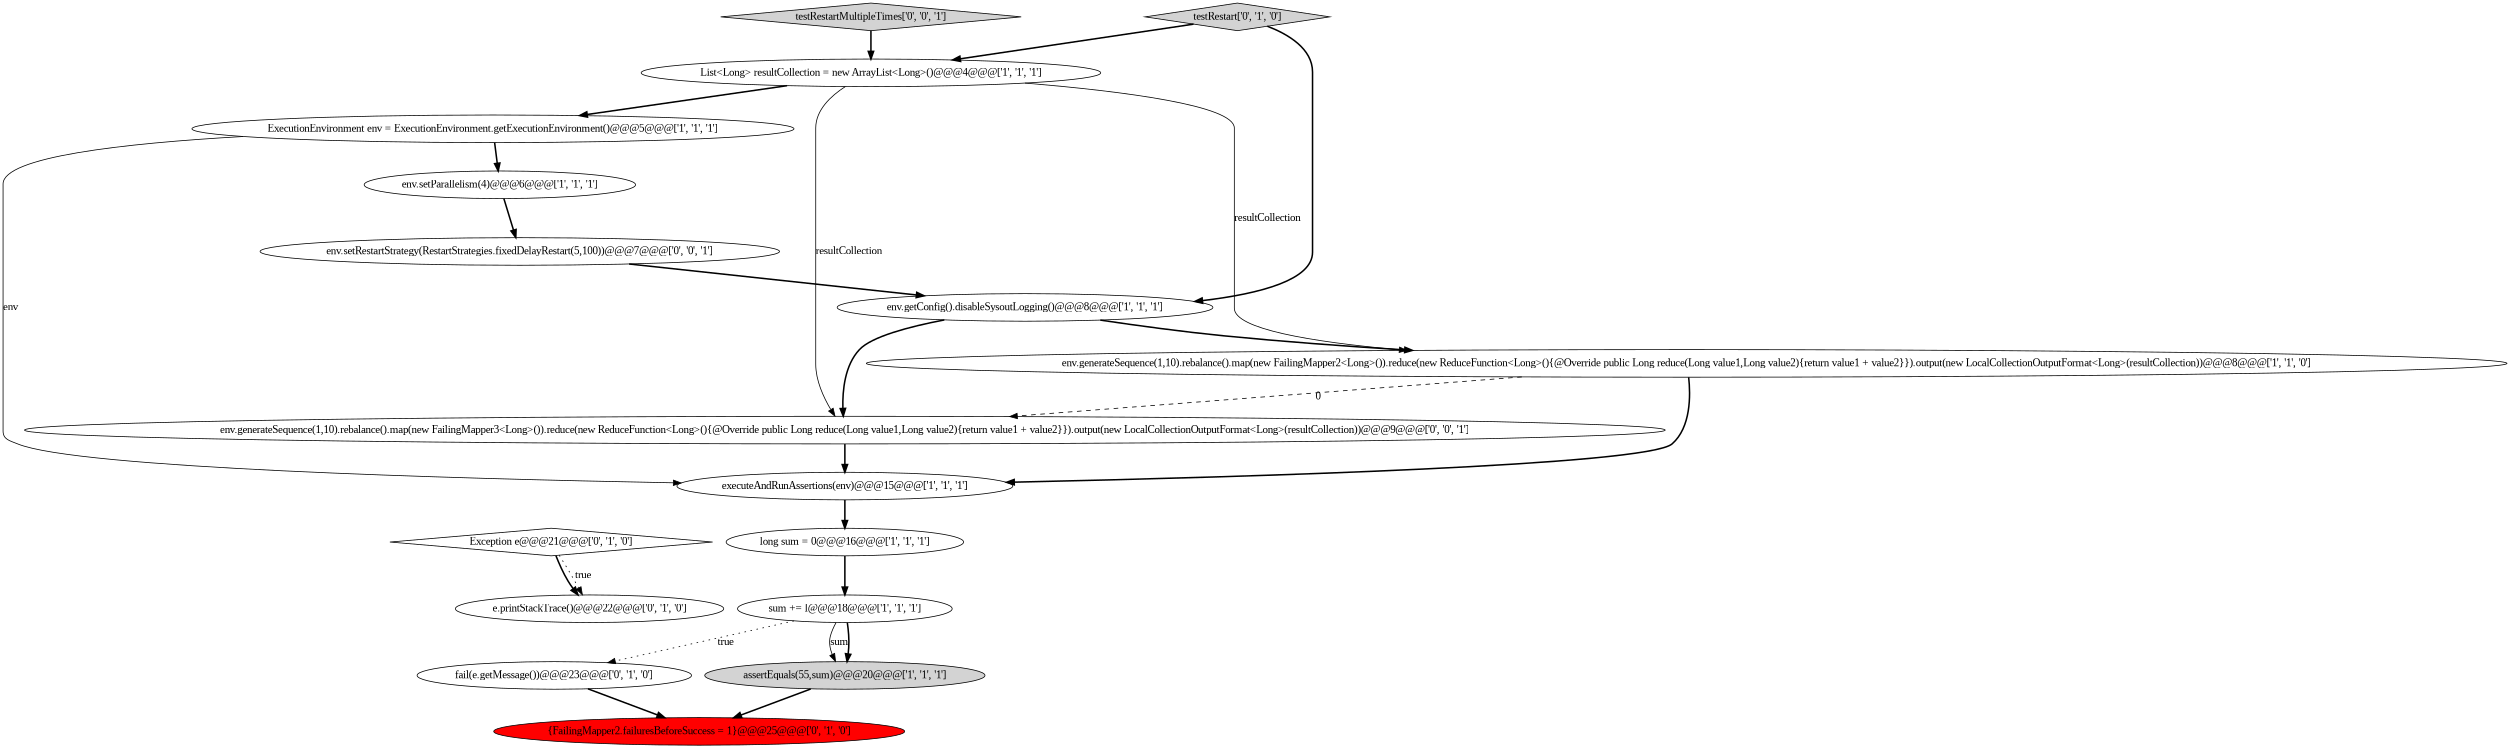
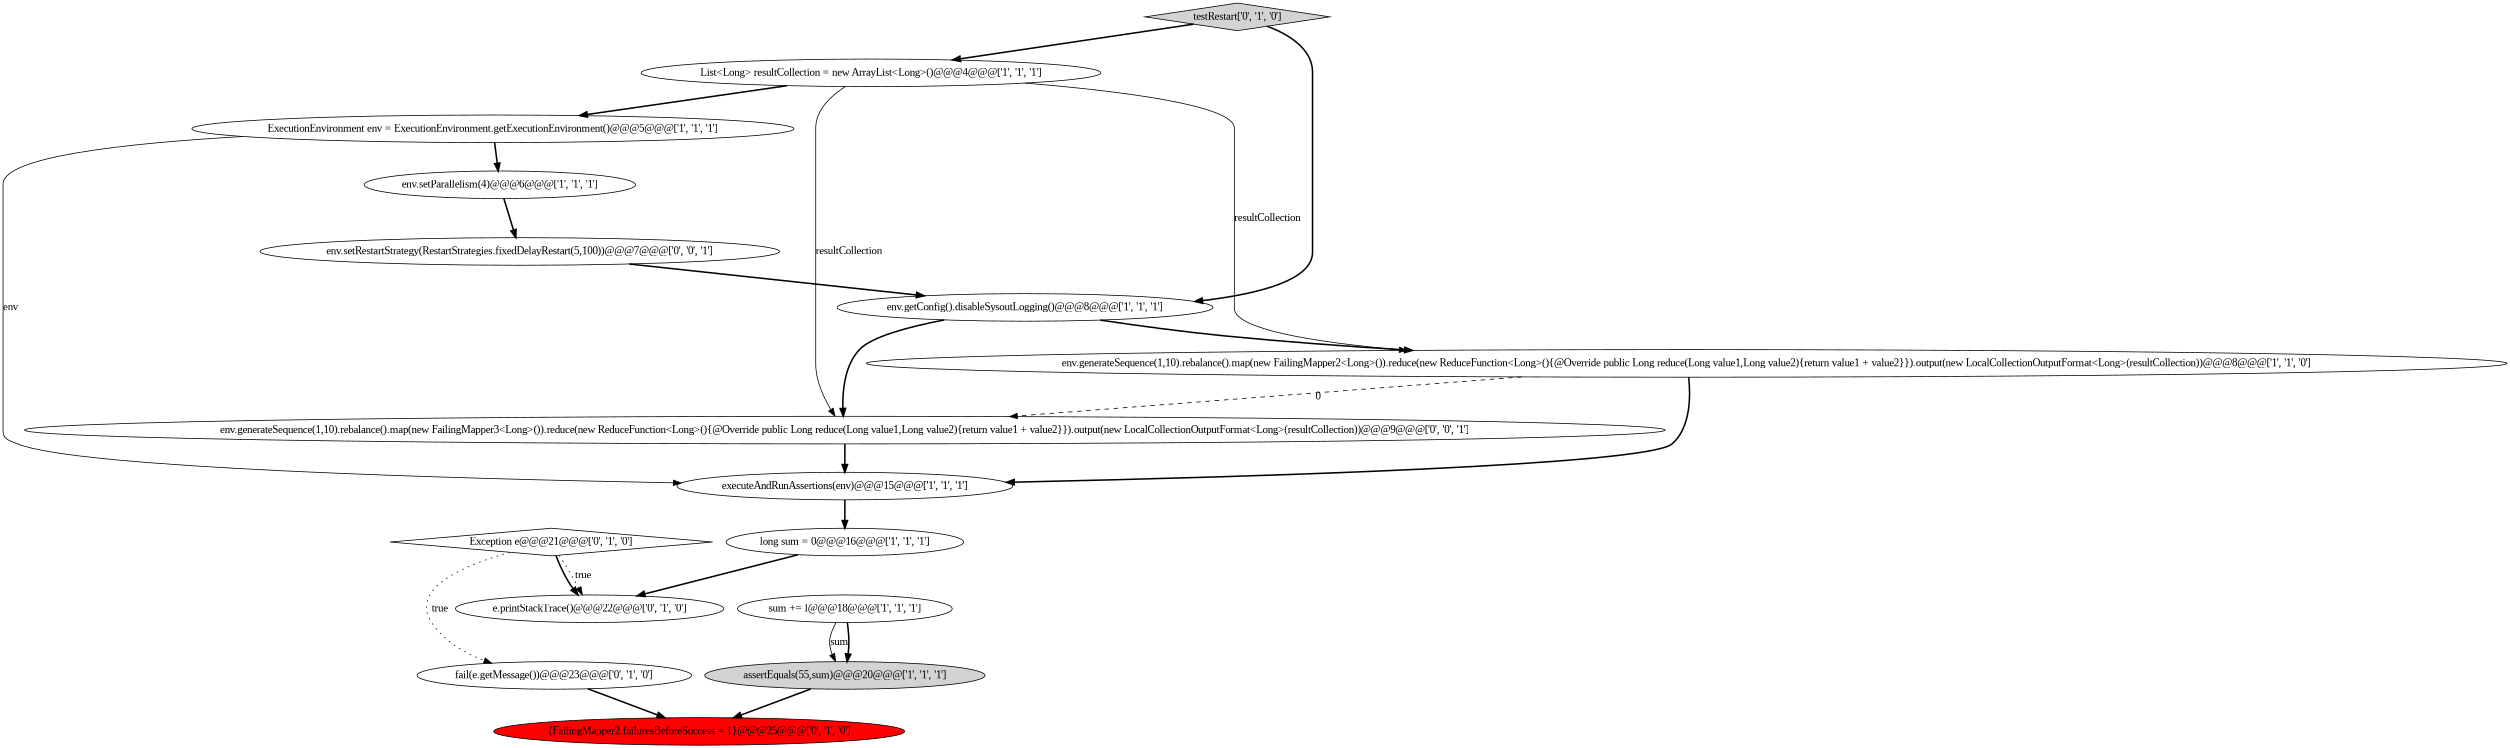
node "testRestartMultipleTimes['0', '0', '1']": removed
edge "long sum = 0@@@16@@@['1', '1', '1']" -> "sum += l@@@18@@@['1', '1', '1']": now "long sum = 0@@@16@@@['1', '1', '1']" -> "e.printStackTrace()@@@22@@@['0', '1', '0']"
edge "sum += l@@@18@@@['1', '1', '1']" -> "fail(e.getMessage())@@@23@@@['0', '1', '0']": now "Exception e@@@21@@@['0', '1', '0']" -> "fail(e.getMessage())@@@23@@@['0', '1', '0']"
